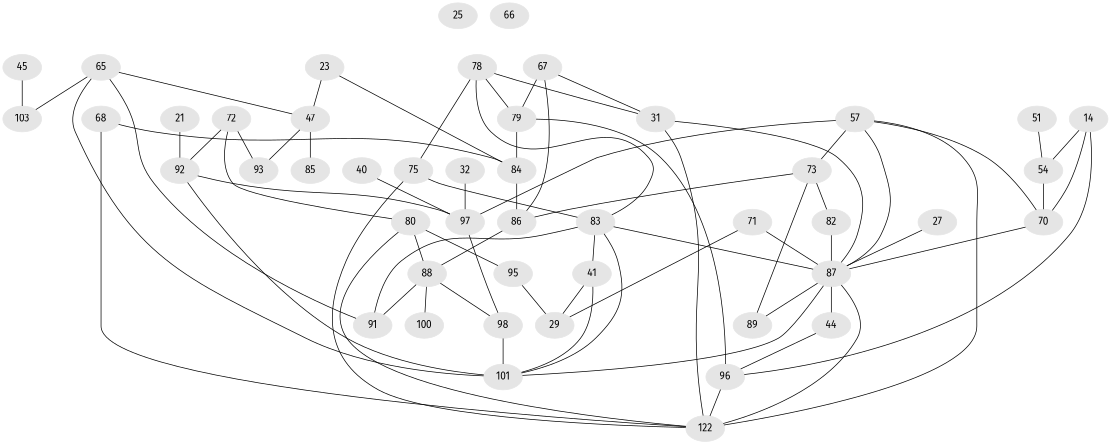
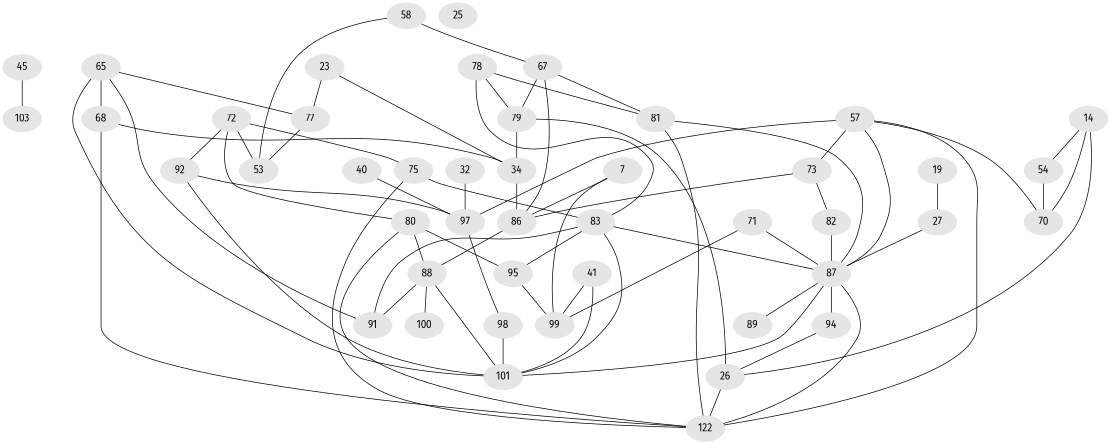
node "58": added
node "66": removed
edge "65" -- "103": now "65" -- "68"
node "21": removed
node "47": label "47" -> "77"
edge "78" -- "75": now "72" -- "75"
node "31": label "31" -> "81"
node "51": removed
node "93": label "93" -> "53"
node "85": removed
node "84": label "84" -> "34"
node "7": added
node "19": added
edge "83" -- "41": now "83" -- "95"
edge "73" -- "89": removed
edge "70" -- "87": removed
edge "88" -- "98": now "88" -- "101"
node "29": label "29" -> "99"
node "44": label "44" -> "94"
node "96": label "96" -> "26"
